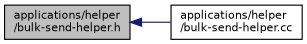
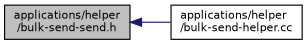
node "applications/helper /bulk-send-helper.h": label "applications/helper /bulk-send-helper.h" -> "applications/helper /bulk-send-send.h"
